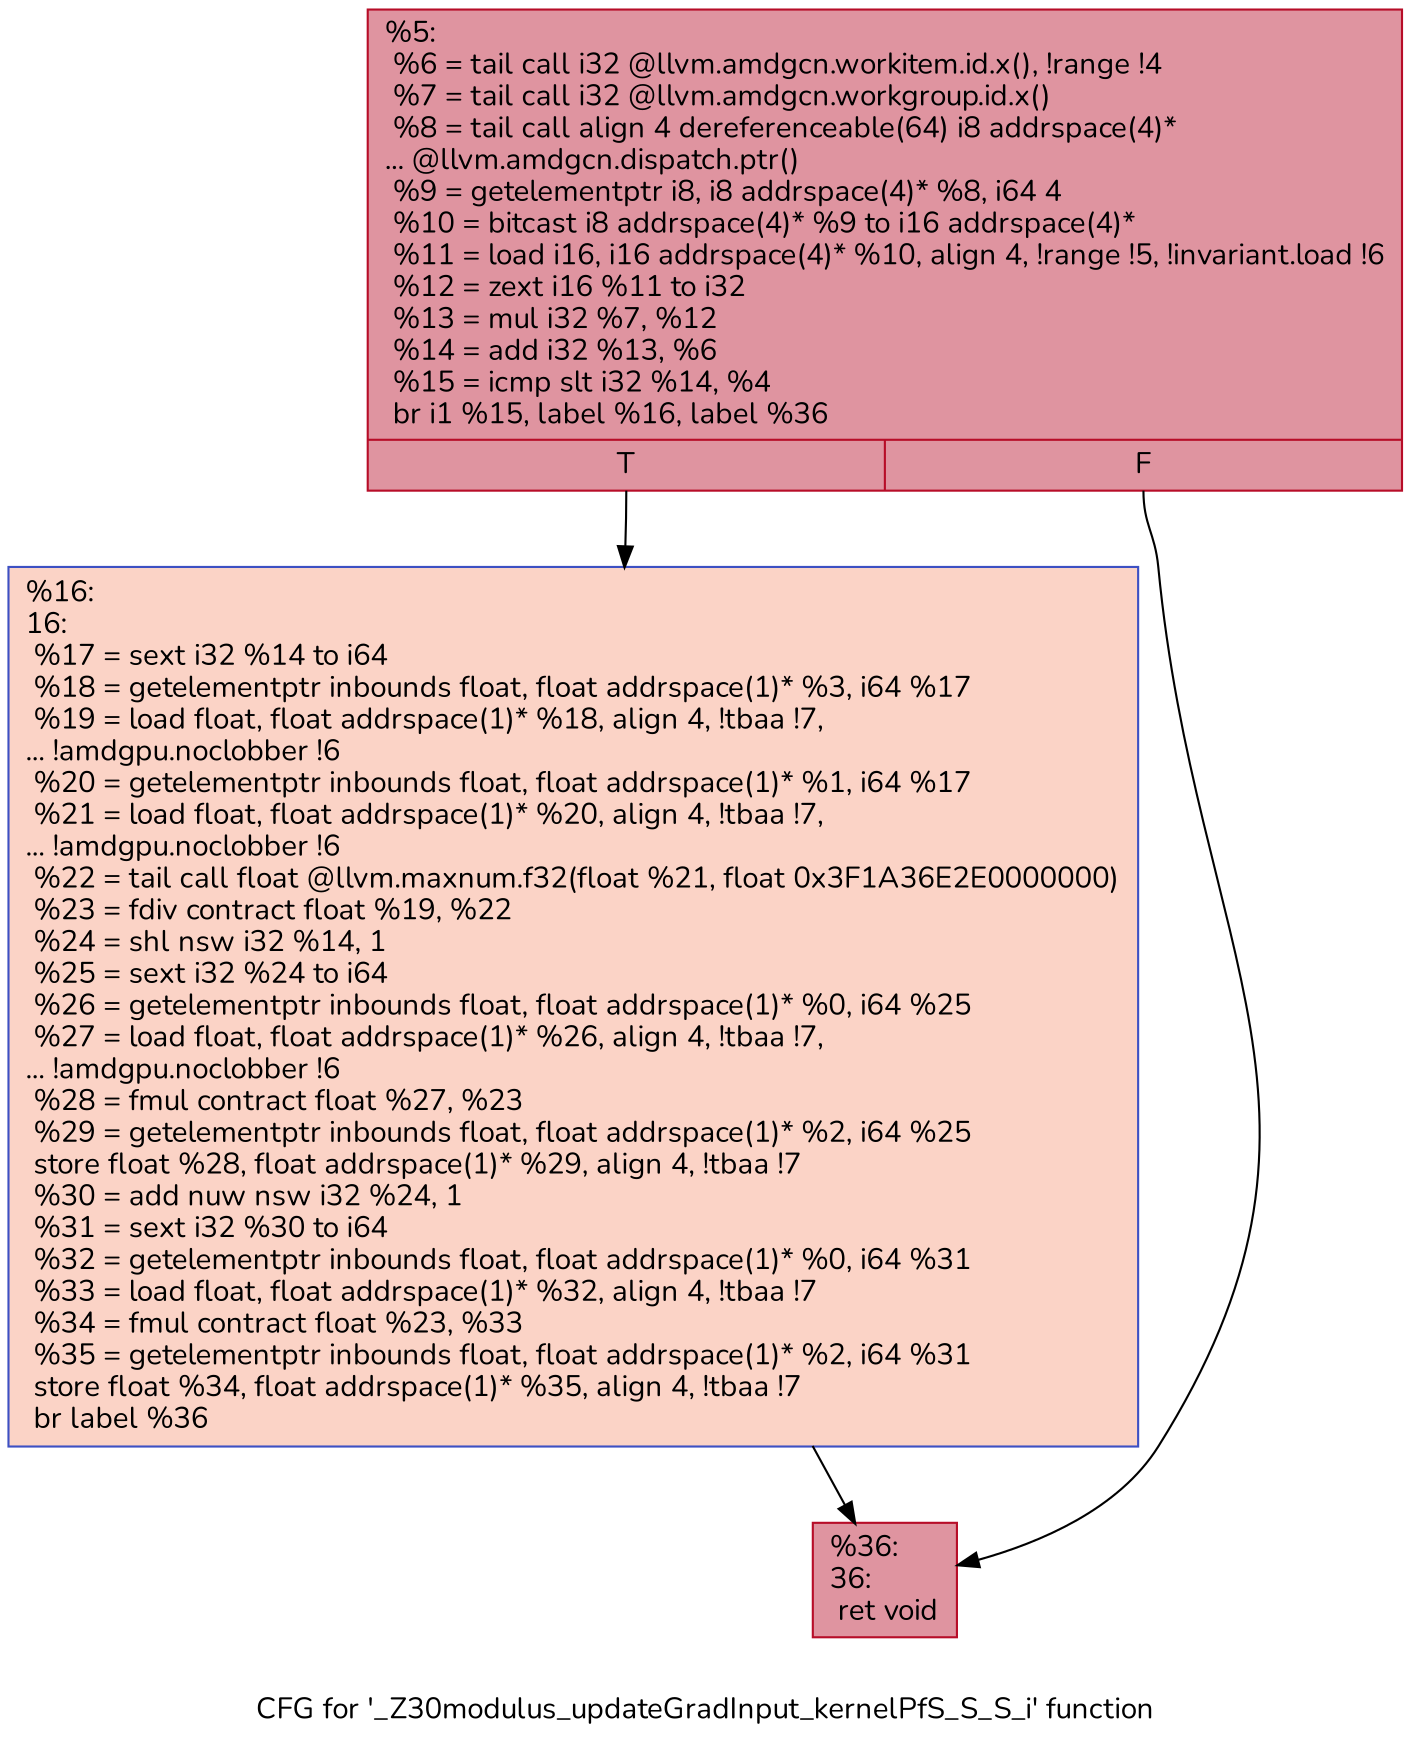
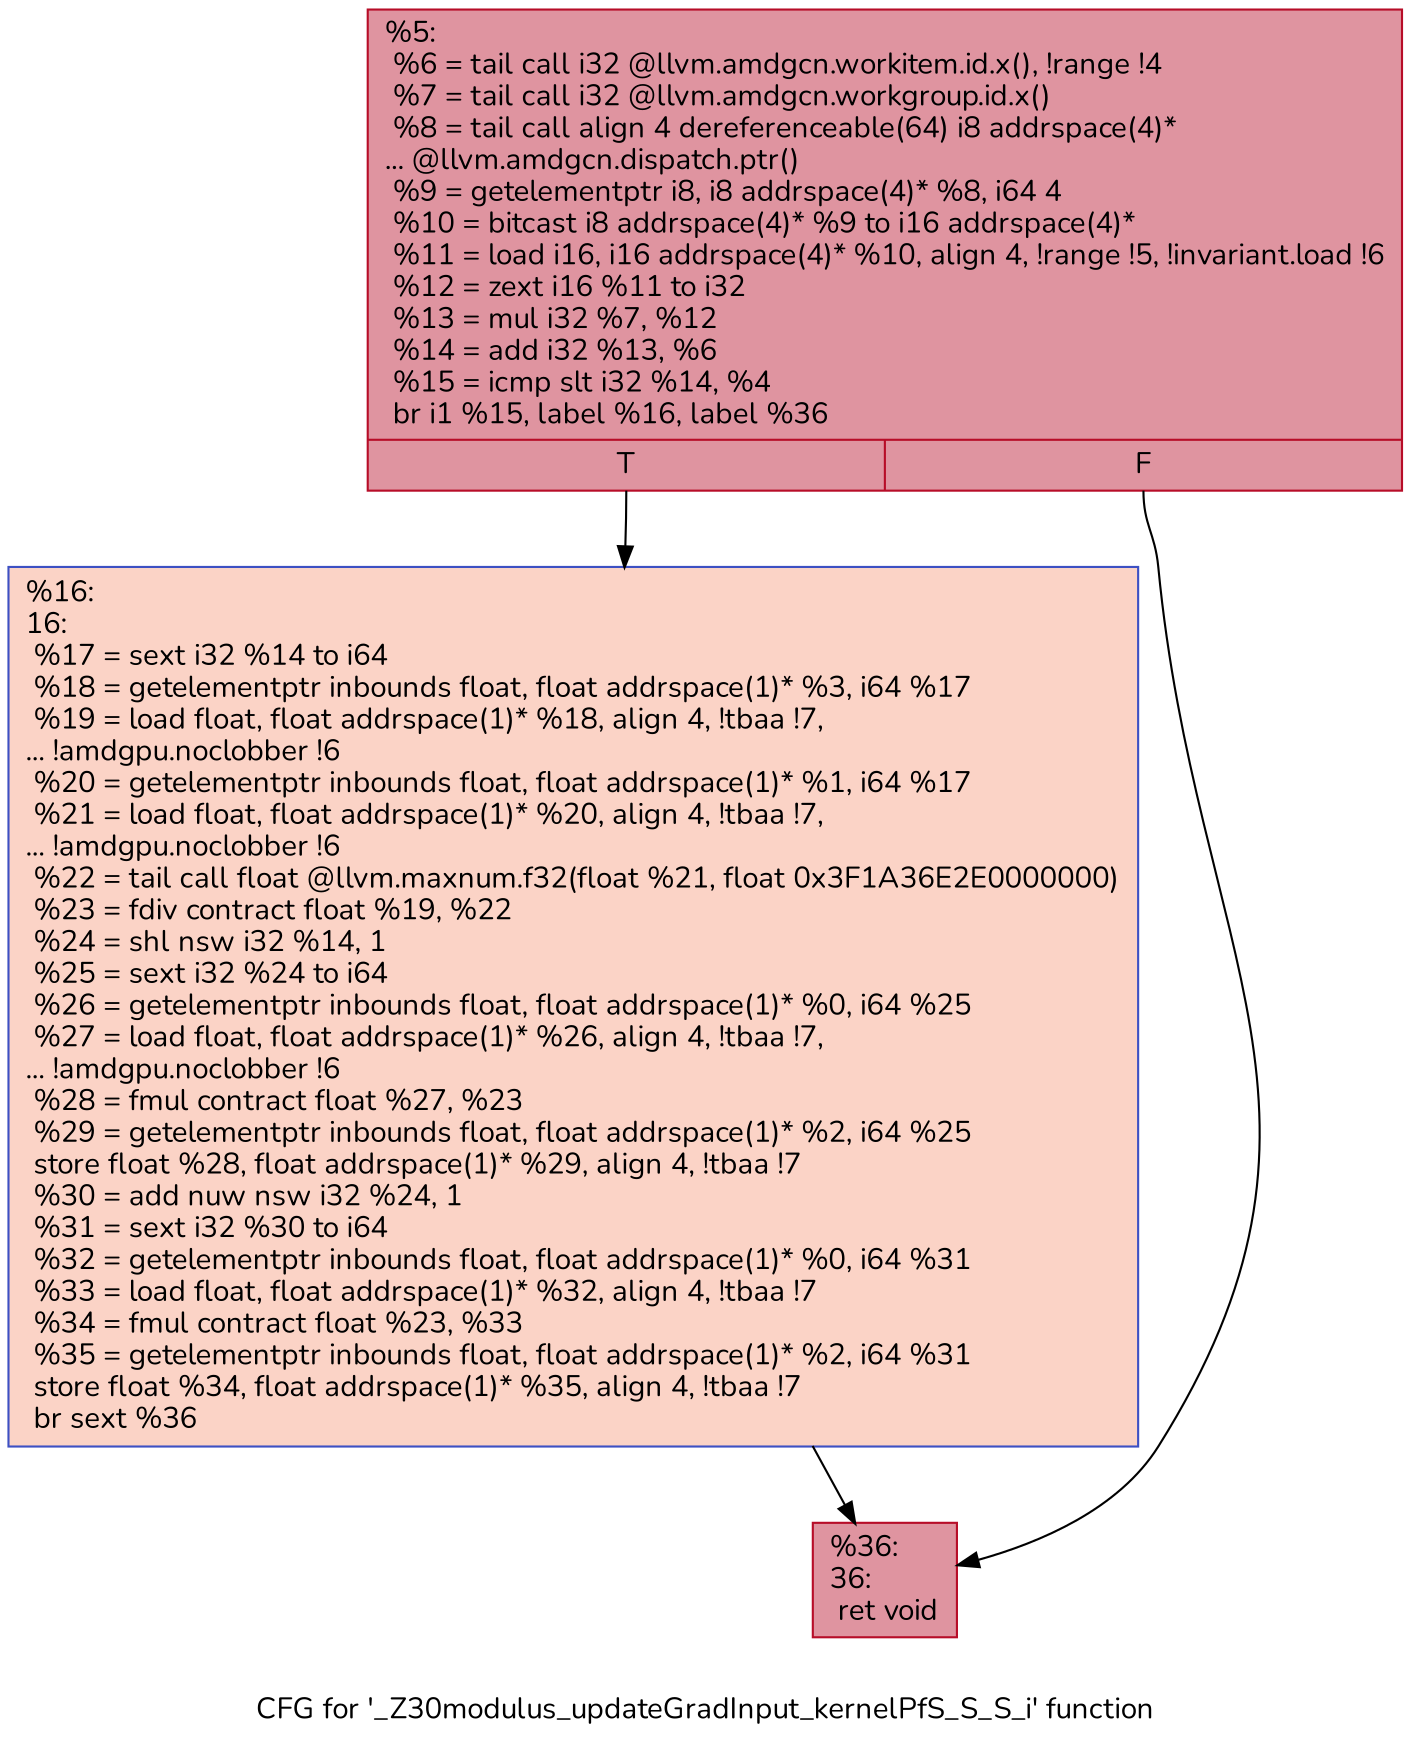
node "%16:": text "br label %36" -> "br sext %36"
